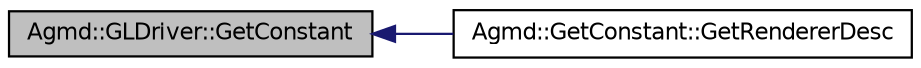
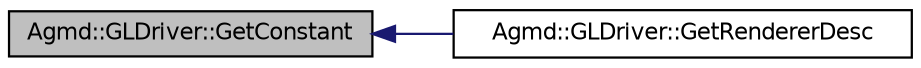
node "Agmd::GetConstant::GetRendererDesc": label "Agmd::GetConstant::GetRendererDesc" -> "Agmd::GLDriver::GetRendererDesc"
